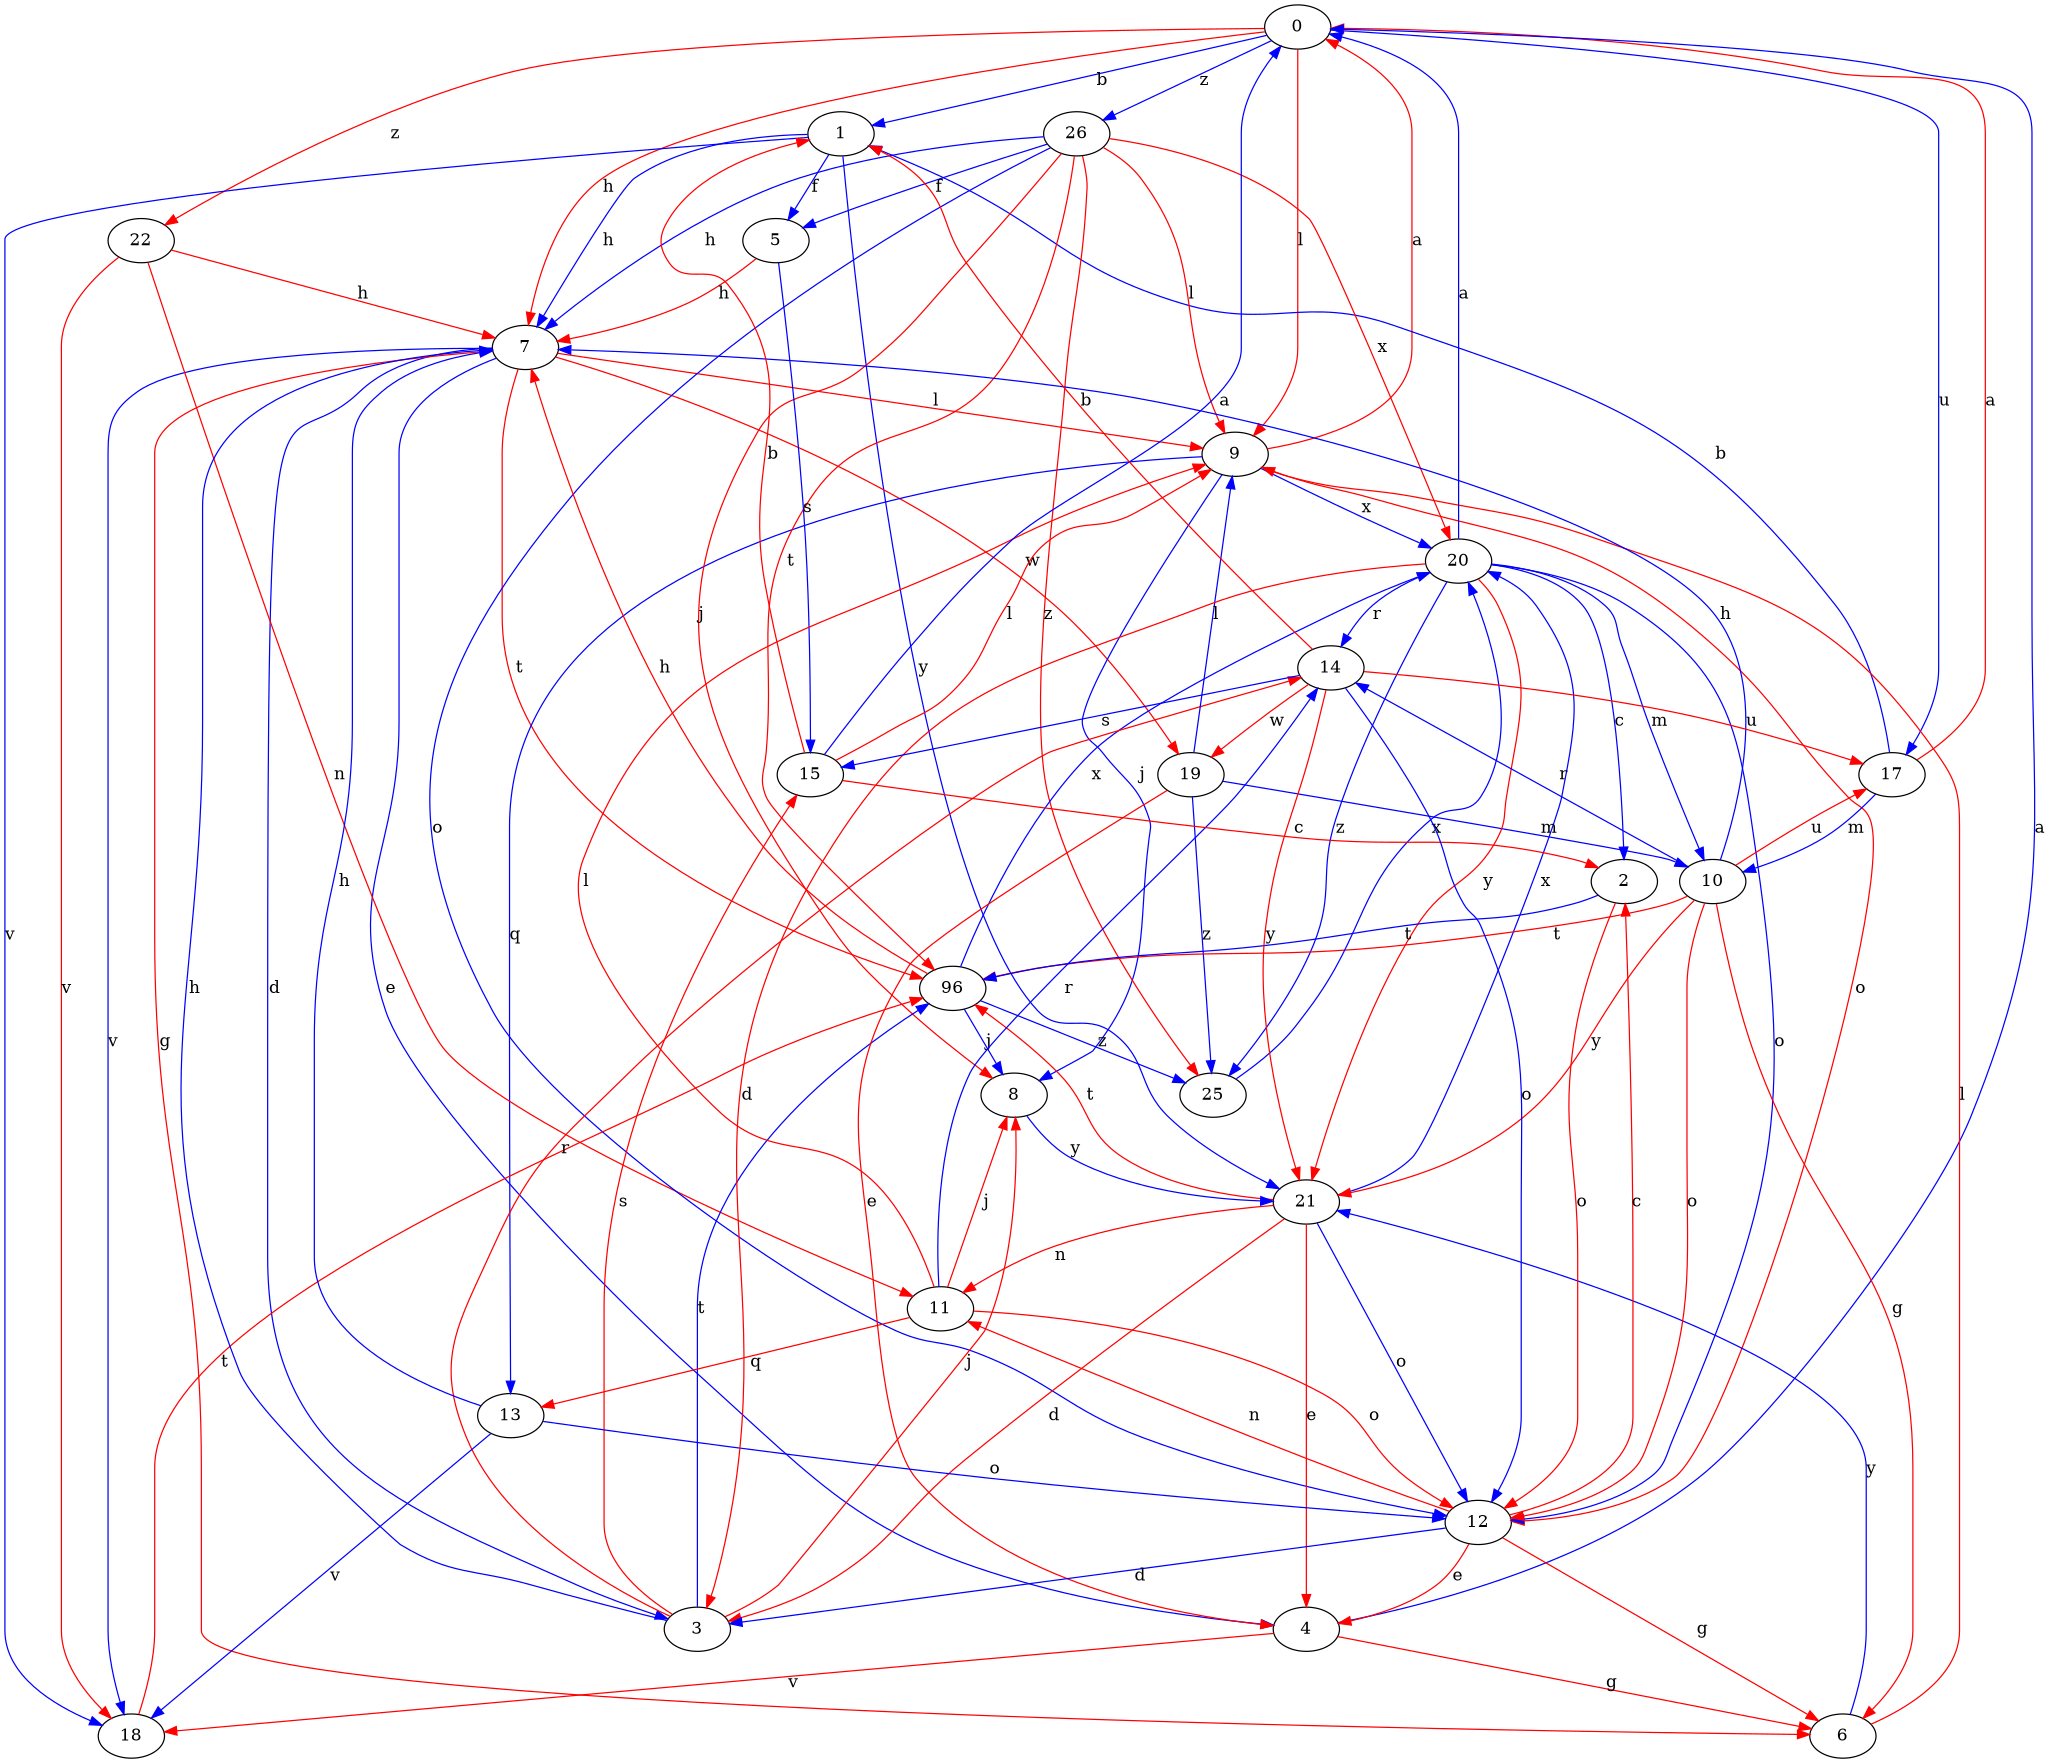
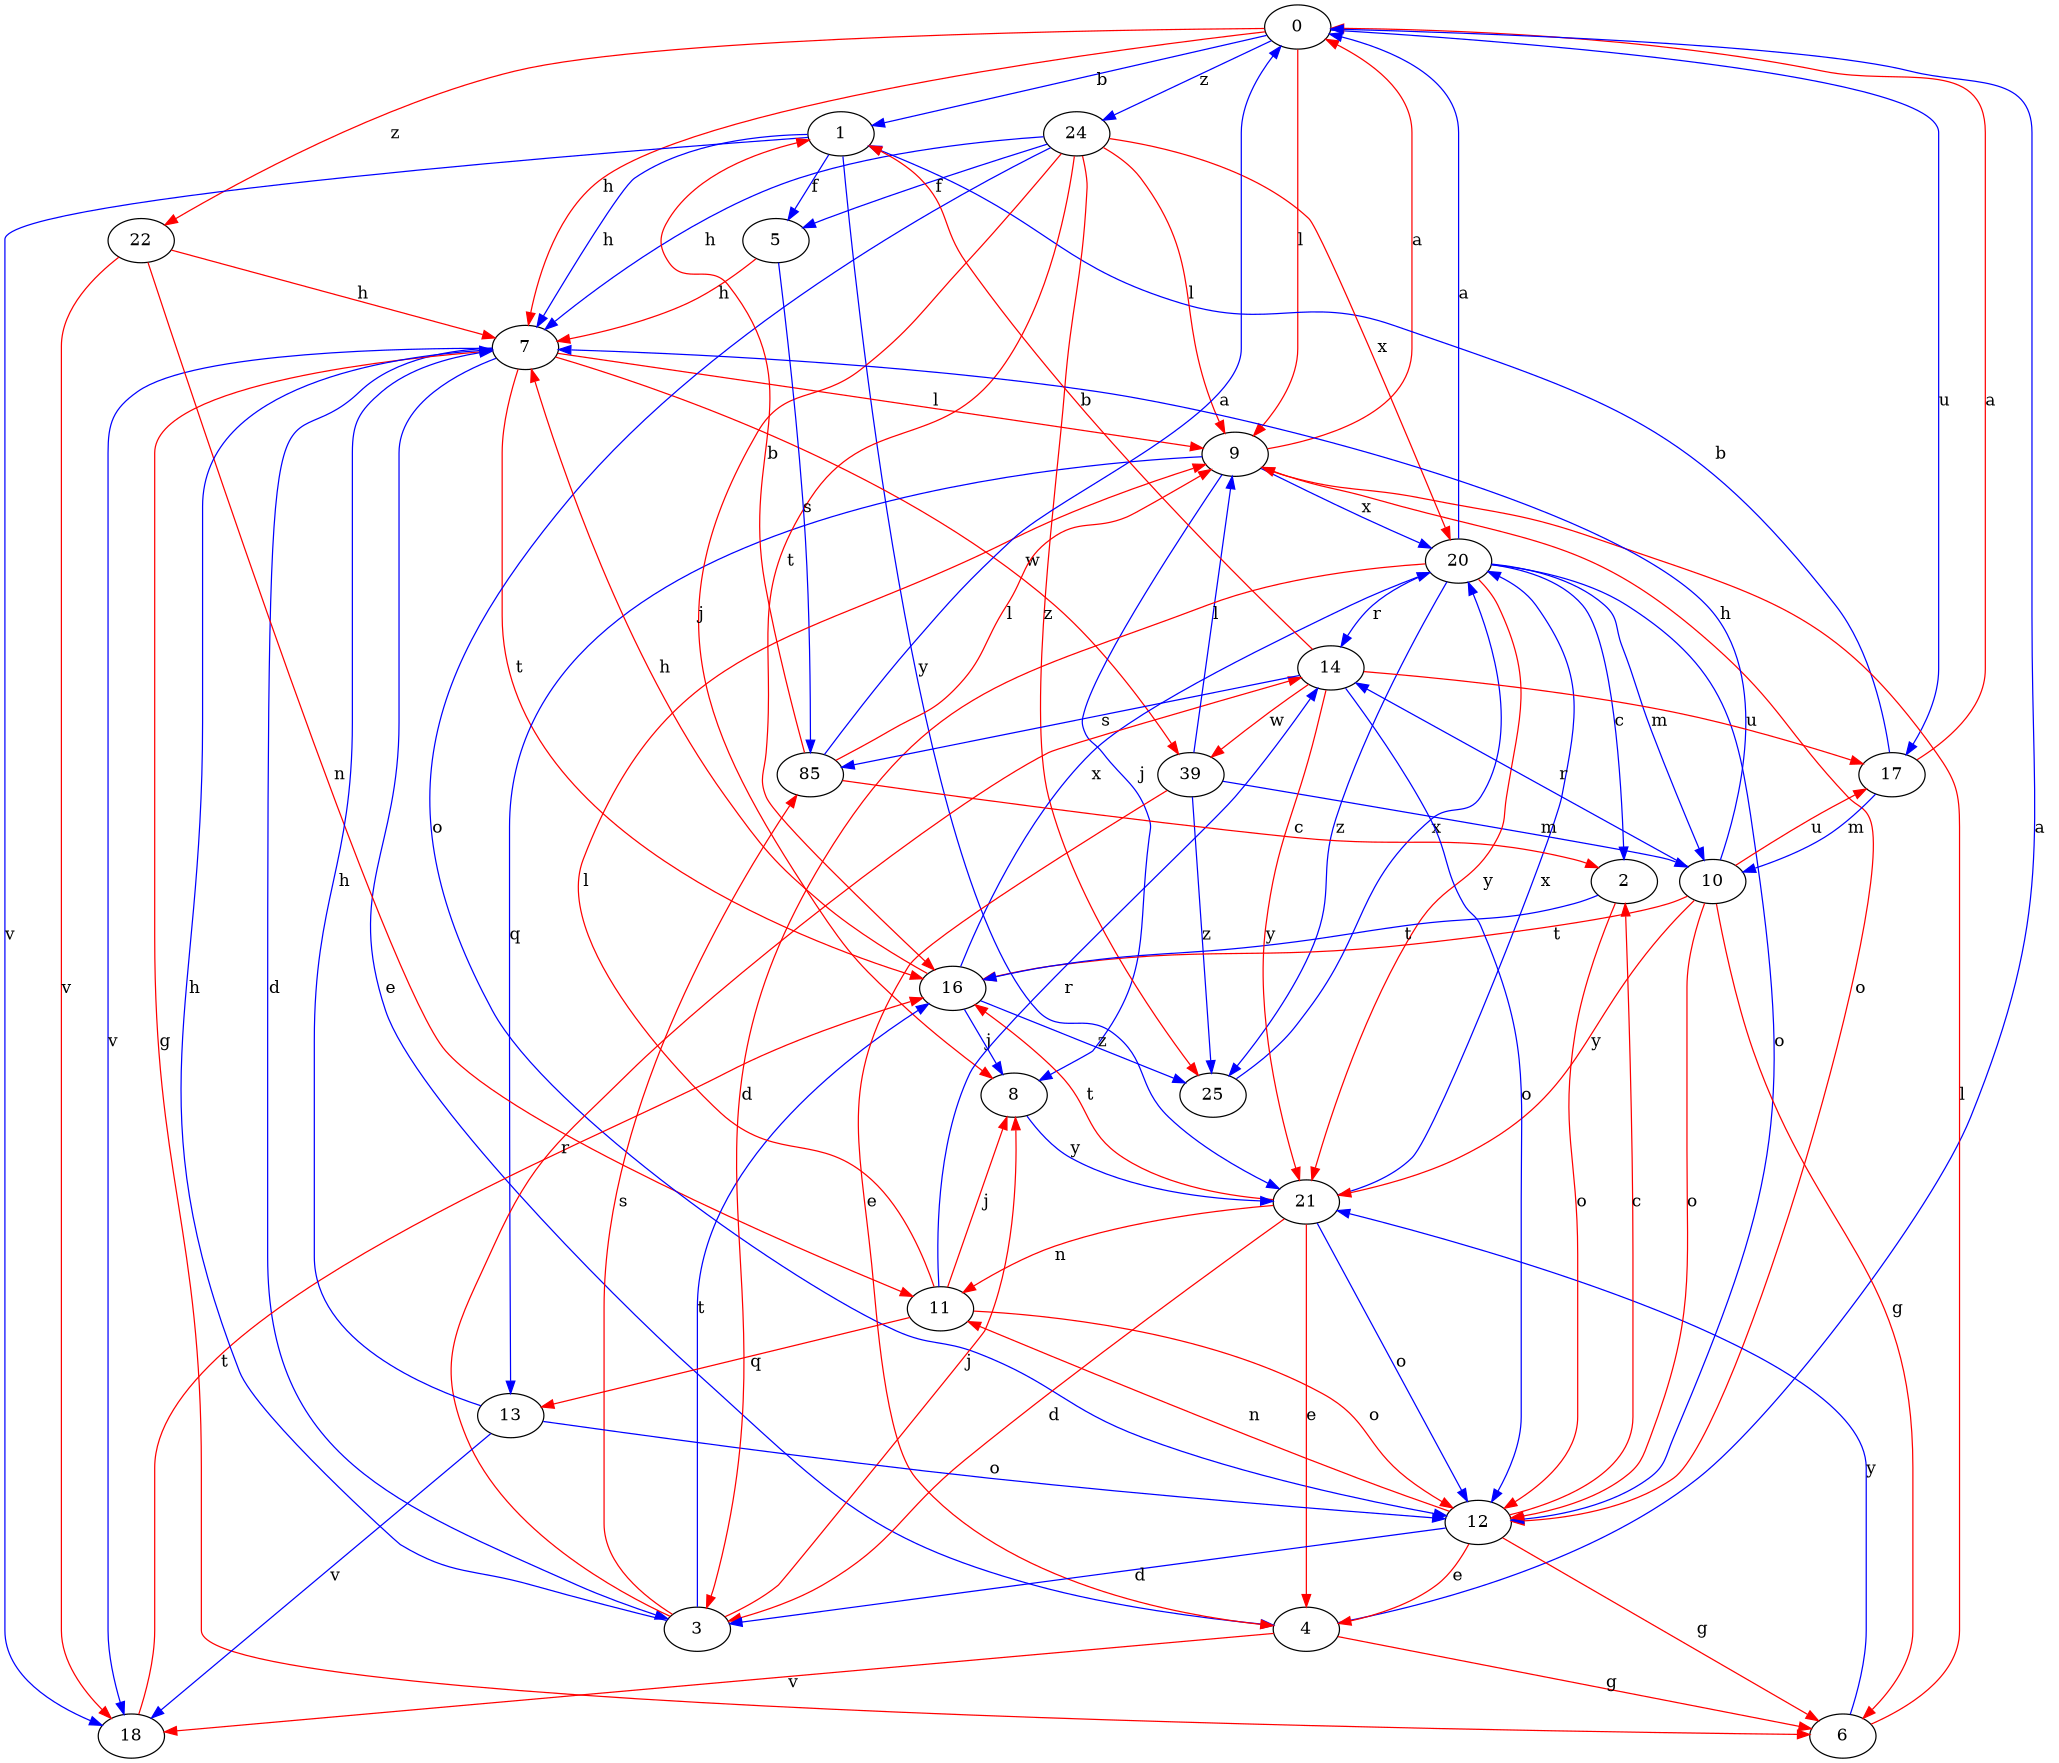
node "26": label "26" -> "24"
node "15": label "15" -> "85"
node "19": label "19" -> "39"
node "96": label "96" -> "16"
